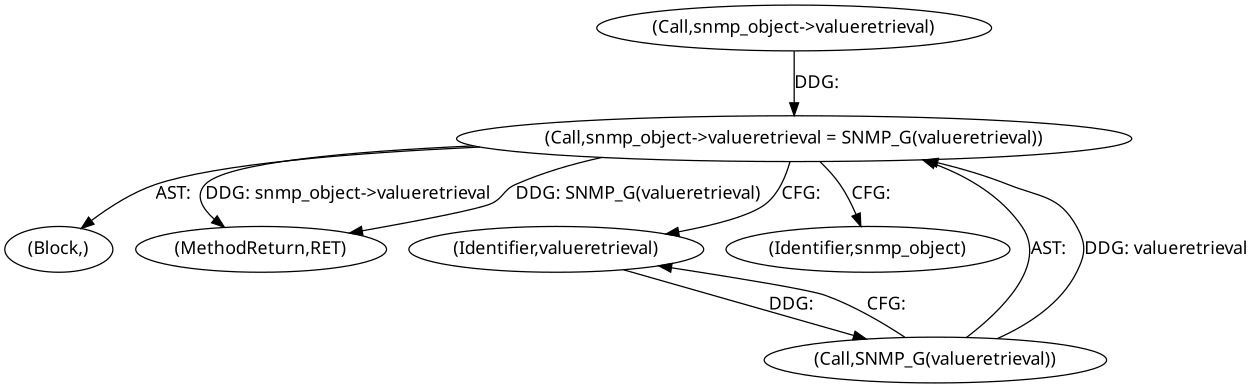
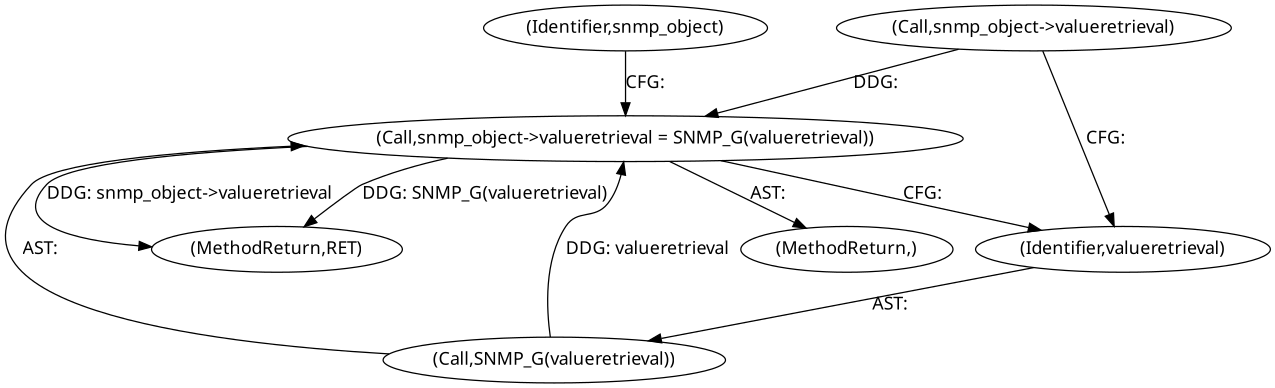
edge "(Call,snmp_object->valueretrieval = SNMP_G(valueretrieval))" -> "(Identifier,snmp_object)": reversed
node "(Block,)": label "(Block,)" -> "(MethodReturn,)"
edge "(Call,SNMP_G(valueretrieval))" -> "(Identifier,valueretrieval)": now "(Call,snmp_object->valueretrieval)" -> "(Identifier,valueretrieval)"
edge "(Identifier,valueretrieval)" -> "(Call,SNMP_G(valueretrieval))": label "DDG: " -> "AST: "
